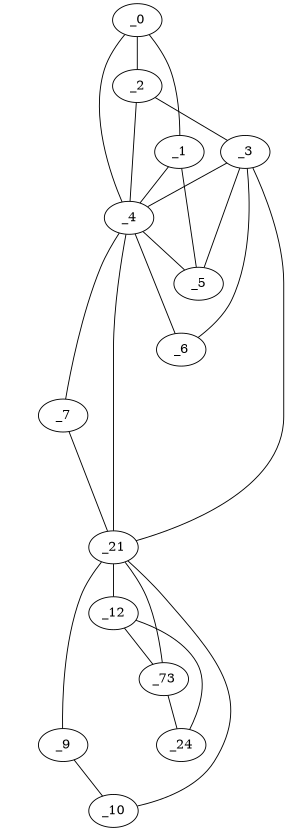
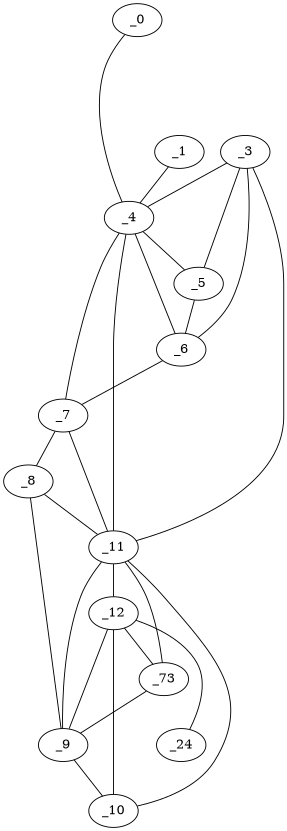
edge "_0" -- "_1": removed
node "_2": removed
edge "_1" -- "_5": now "_6" -- "_5"
edge "_6" -- "_7": added
node "_8": added
node "_21": label "_21" -> "_11"
edge "_12" -- "_9": added
edge "_73" -- "_24": now "_73" -- "_9"
edge "_12" -- "_10": added
